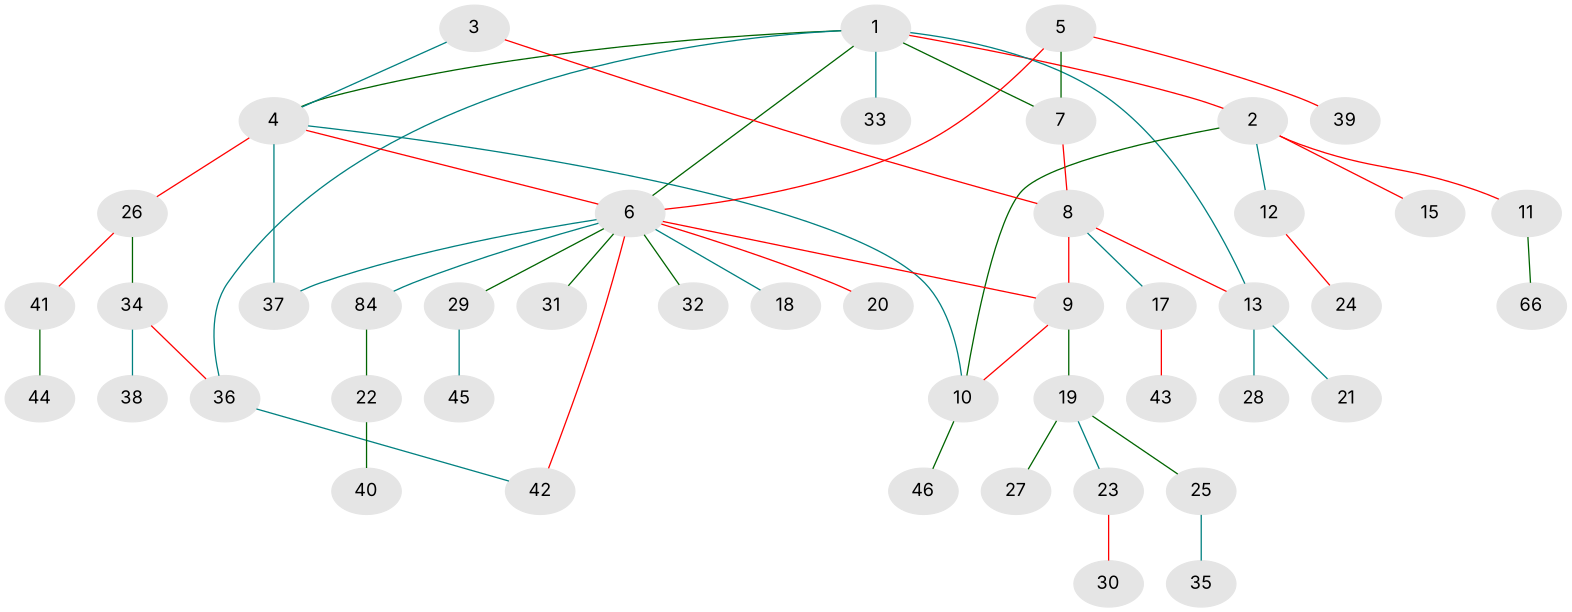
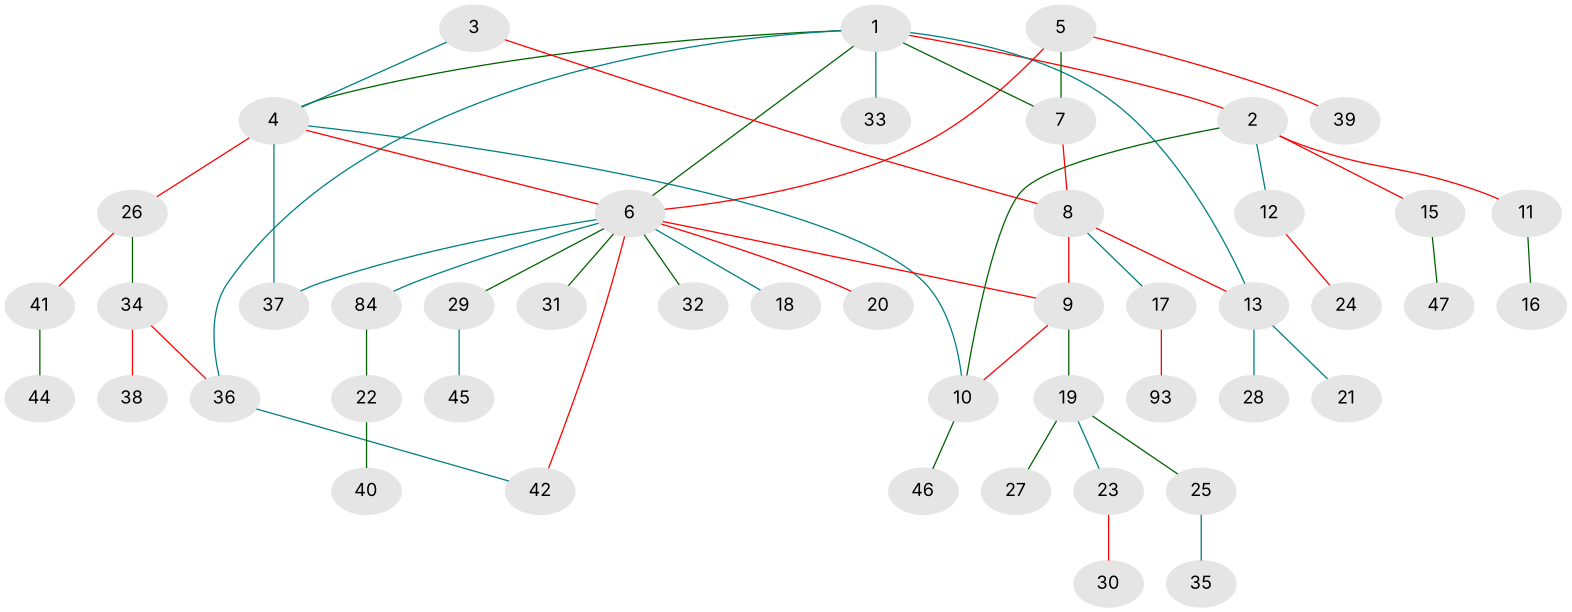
node "47": added
node "66": label "66" -> "16"
edge "34" -- "38": color teal -> red
node "43": label "43" -> "93"
